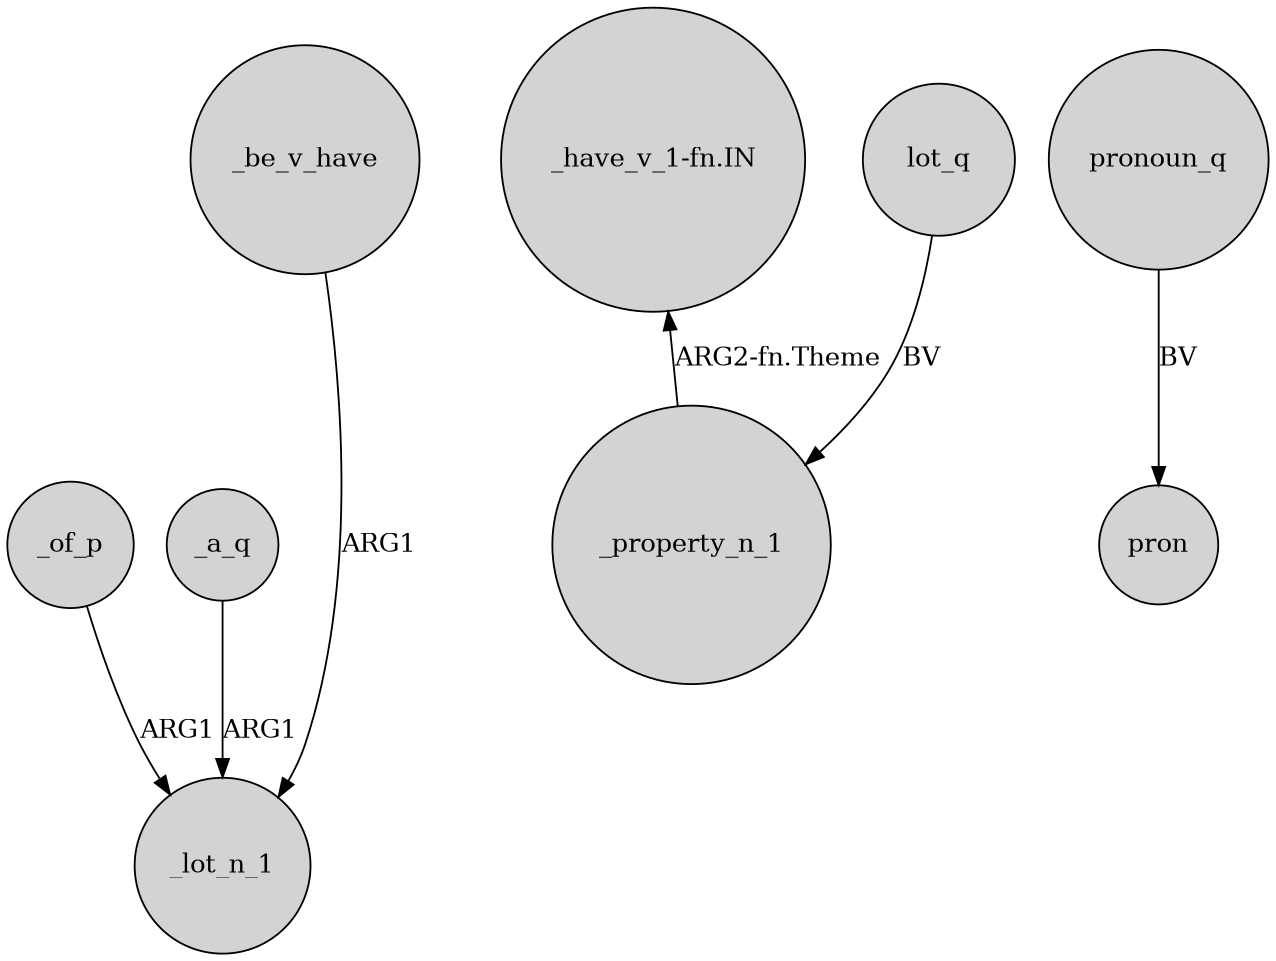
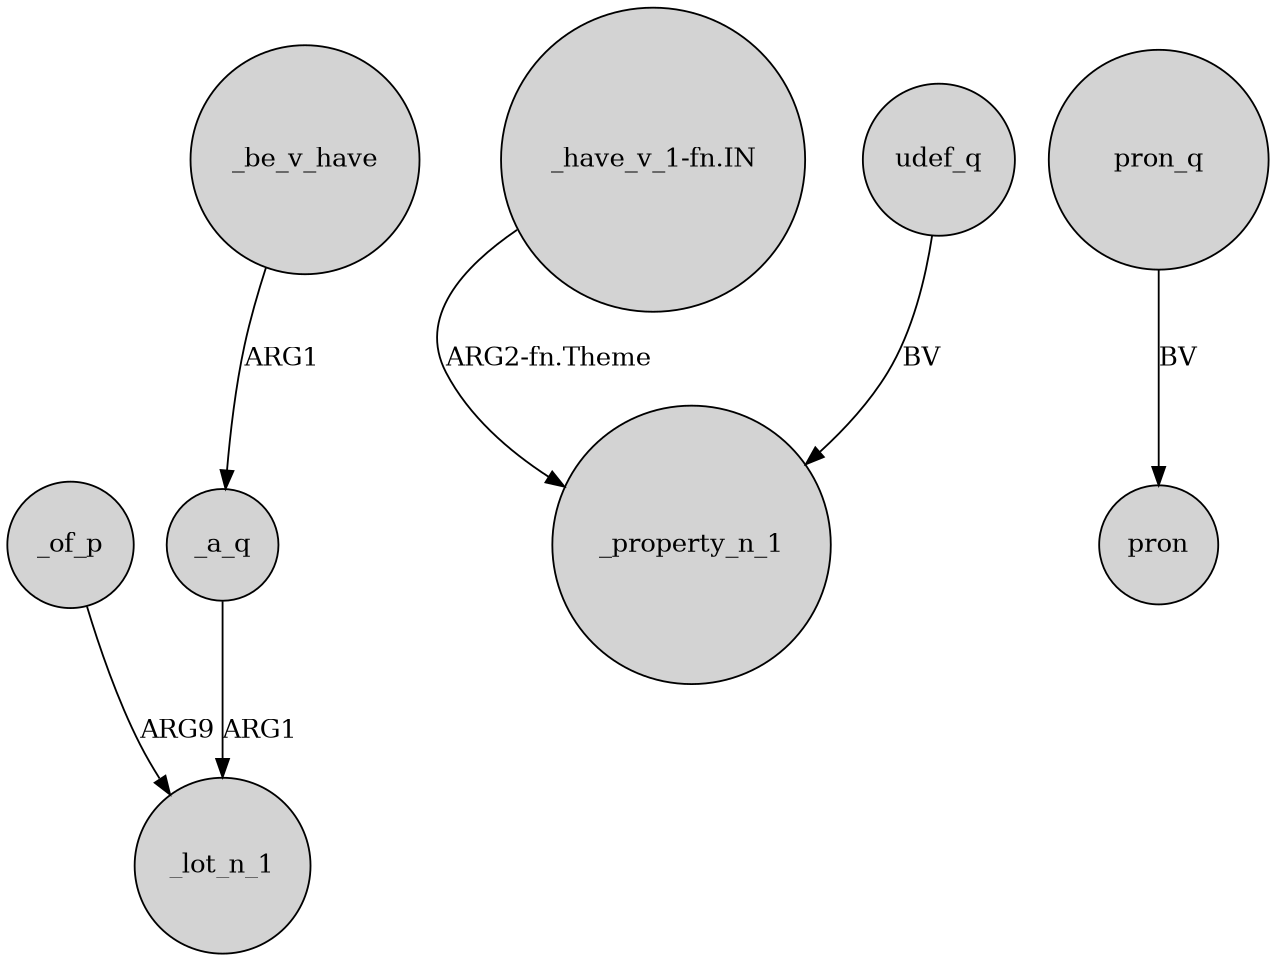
node "lot_q": label "lot_q" -> "udef_q"
node "pronoun_q": label "pronoun_q" -> "pron_q"
edge "_property_n_1" -> "_have_v_1-fn.IN": reversed
edge "_be_v_have" -> "_lot_n_1": now "_be_v_have" -> "_a_q"
edge "_of_p" -> "_lot_n_1": label "ARG1" -> "ARG9"
